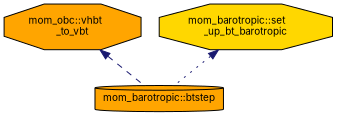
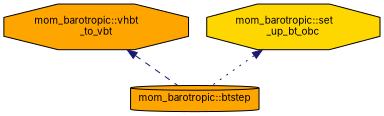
node "mom_obc::vhbt _to_vbt": label "mom_obc::vhbt _to_vbt" -> "mom_barotropic::vhbt _to_vbt"
node "mom_barotropic::set _up_bt_barotropic": label "mom_barotropic::set _up_bt_barotropic" -> "mom_barotropic::set _up_bt_obc"
